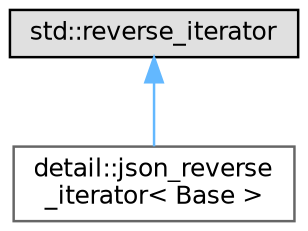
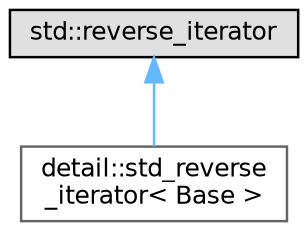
node "detail::json_reverse _iterator< Base >": label "detail::json_reverse _iterator< Base >" -> "detail::std_reverse _iterator< Base >"
